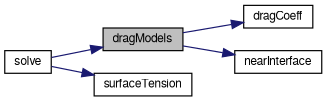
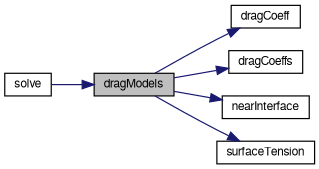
node "dragCoeffs": added
edge "solve" -> "surfaceTension": now "dragModels" -> "surfaceTension"
